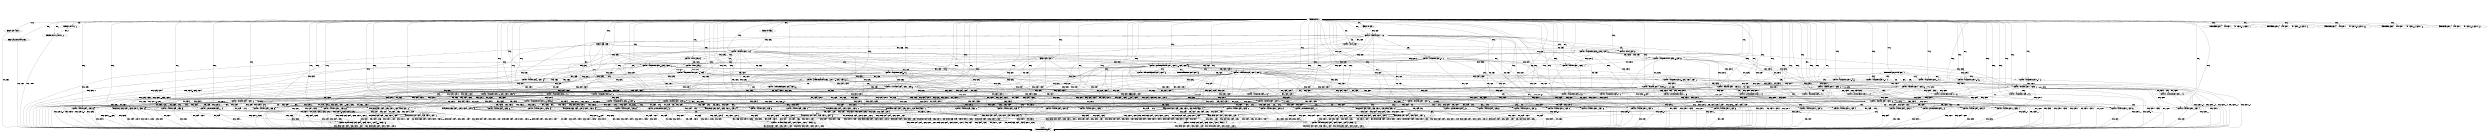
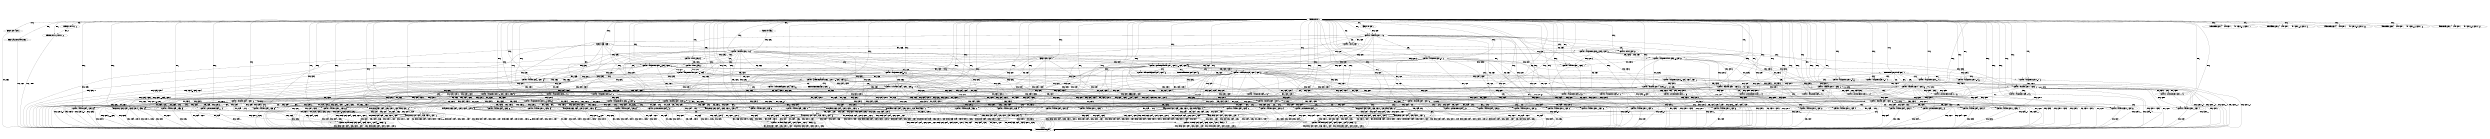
edge "(METHOD,FUN1)" -> "(FUN2,FUN2(VAR4, VAR9 + VAR6, VAR10 + VAR7, (FUN3(VAR...)": reversed
edge "(<operator>.lessThan,VAR7 < 0)" -> "(<operator>.assignmentPlus,VAR16 += -VAR7)": now "(<operator>.lessThan,VAR7 < 0)" -> "(IDENTIFIER,VAR8,switch(VAR8))"
node "(FIELD_IDENTIFIER,VAR12,VAR12)": added
